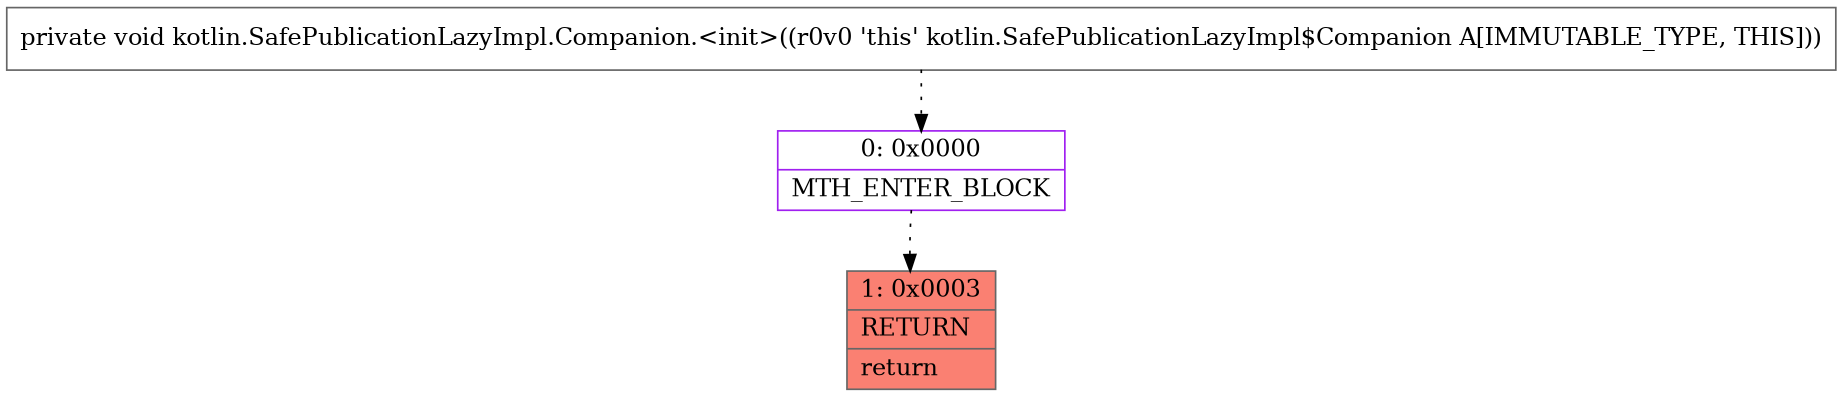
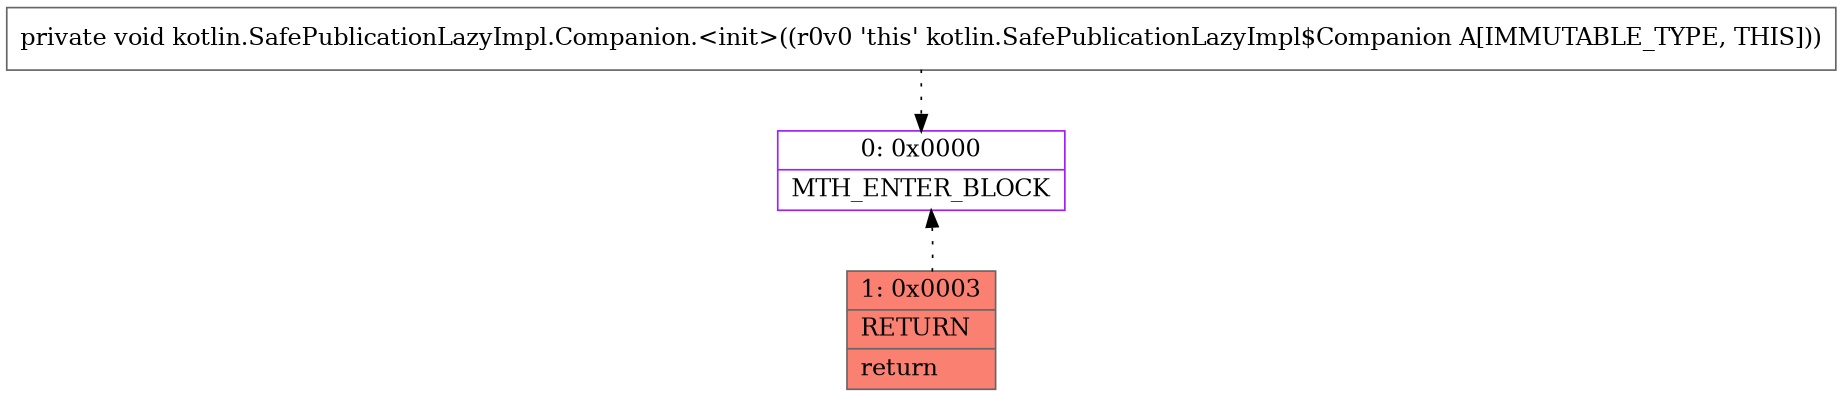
edge "0: 0x0000" -> "1: 0x0003": reversed
